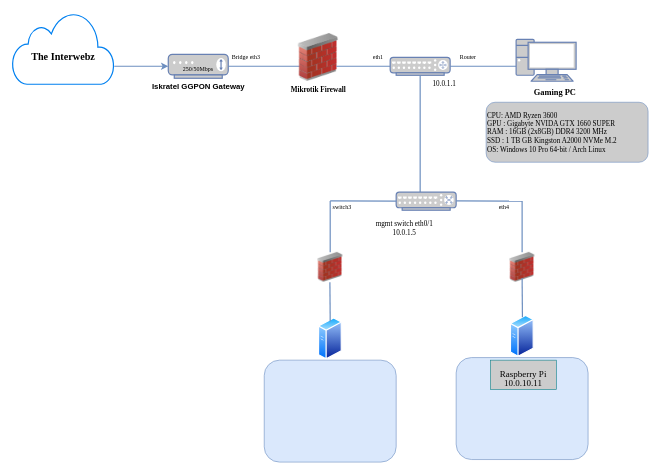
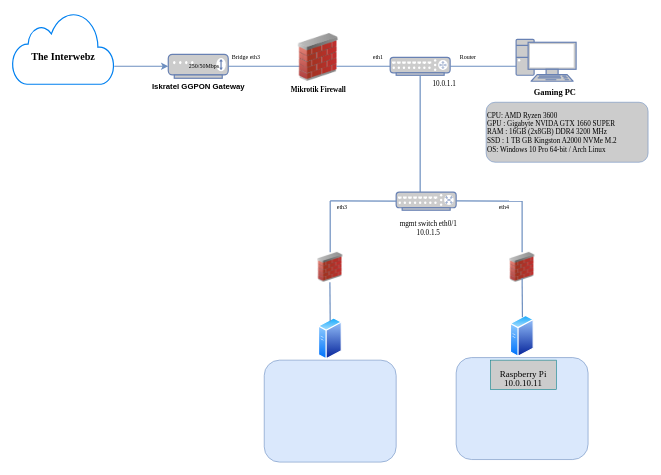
node "250/50Mbps": moved (198, 69) -> (204, 66)
node "switch3": label "switch3" -> "eth3"
node "mgmt switch eth0/1 10.0.1.5": moved (405, 228) -> (429, 228)
